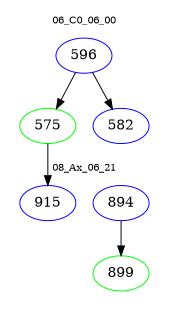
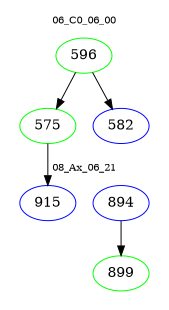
node "596": color blue -> green
